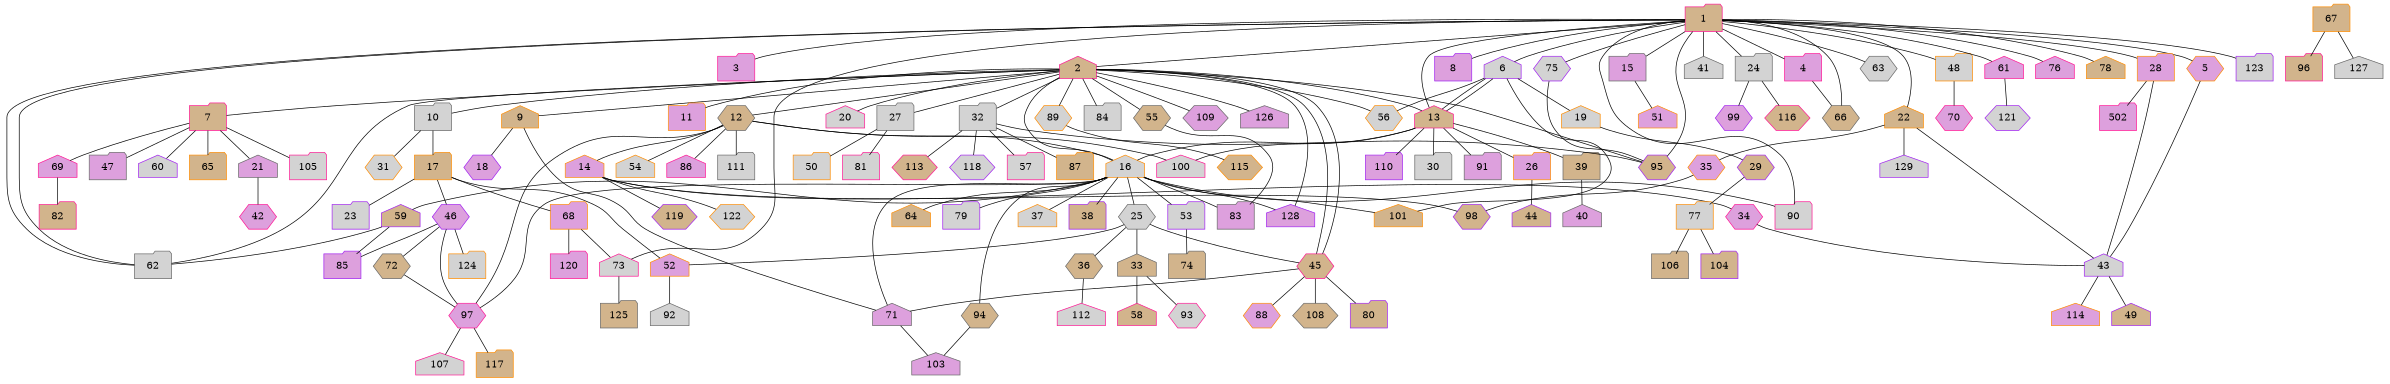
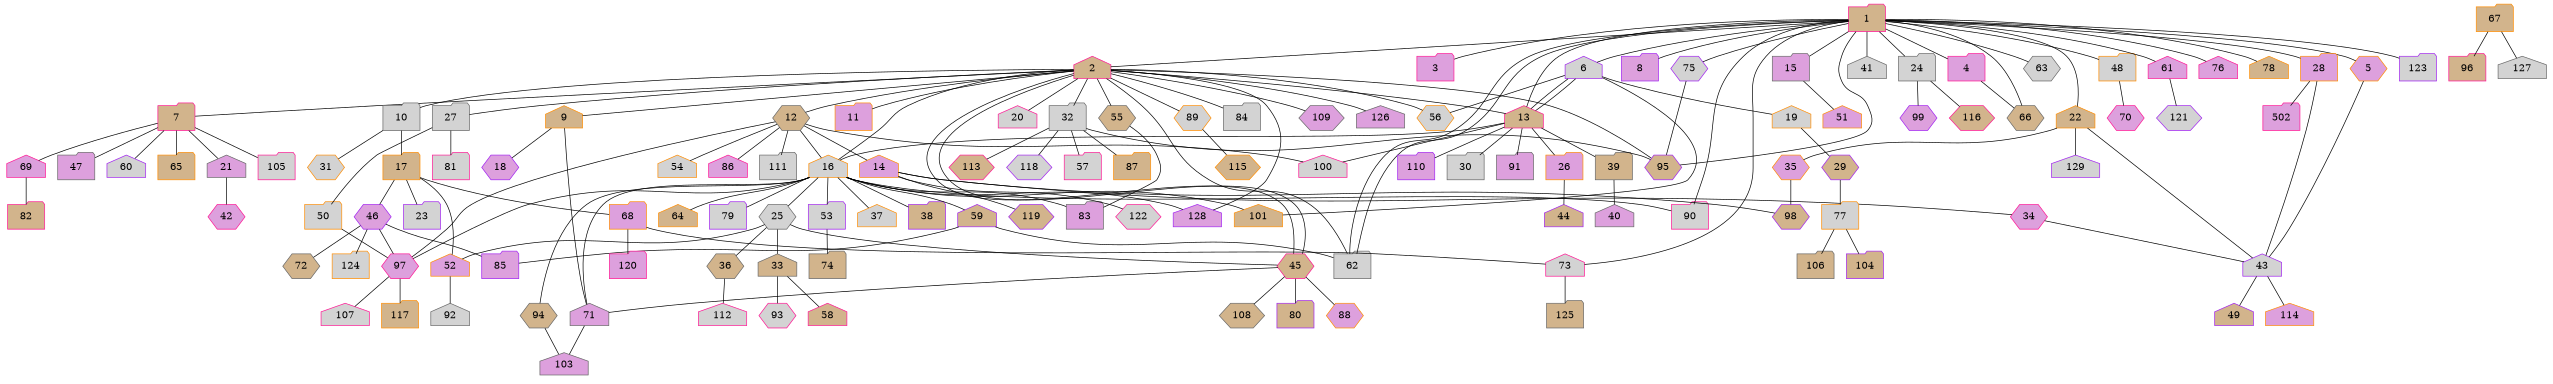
node "122": color darkorange -> deeppink
edge "72" -- "97": now "50" -- "97"
